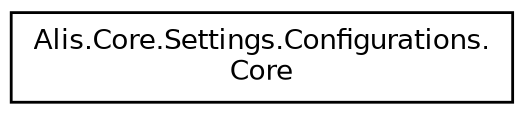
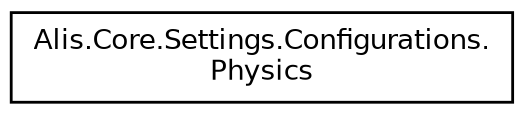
node "Alis.Core.Settings.Configurations. Core": label "Alis.Core.Settings.Configurations. Core" -> "Alis.Core.Settings.Configurations. Physics"
